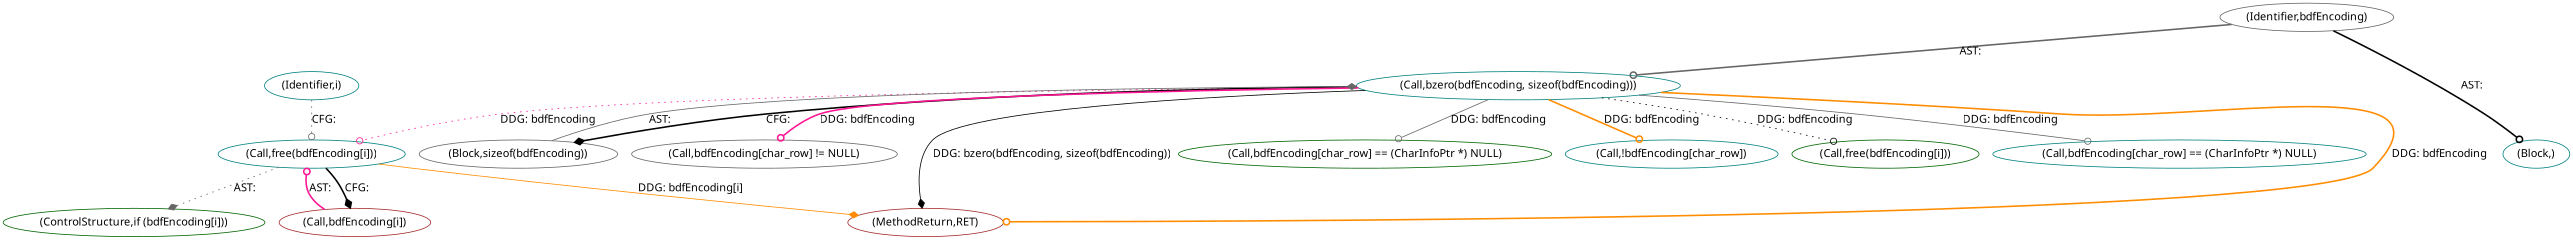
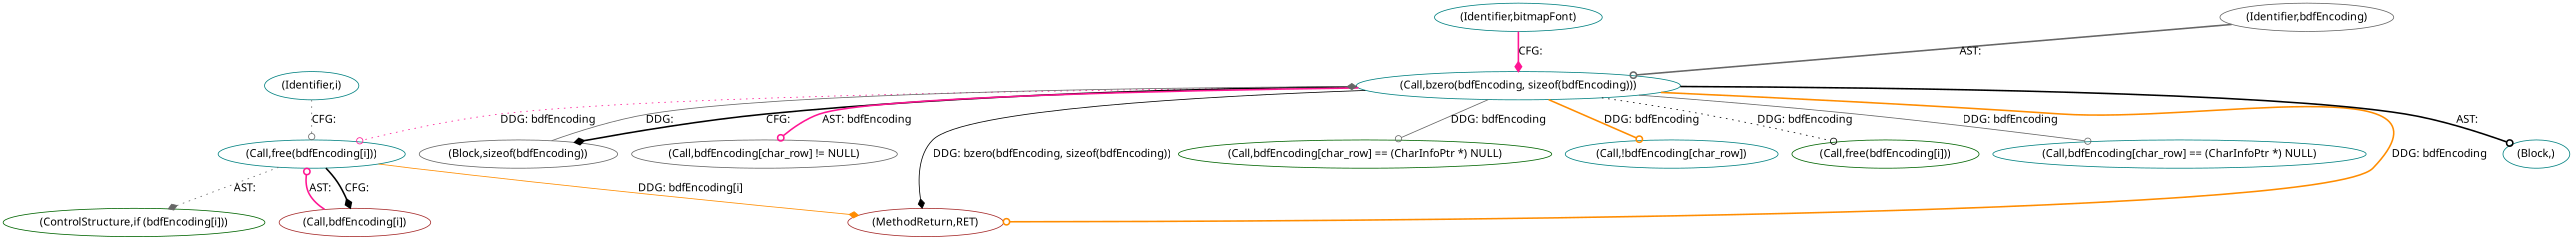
node "(Identifier,bitmapFont)": added
edge "(Identifier,bdfEncoding)" -> "(Block,)": now "(Call,bzero(bdfEncoding, sizeof(bdfEncoding)))" -> "(Block,)"
edge "(Block,sizeof(bdfEncoding))" -> "(Call,bzero(bdfEncoding, sizeof(bdfEncoding)))": label "AST: " -> "DDG: "
edge "(Call,bzero(bdfEncoding, sizeof(bdfEncoding)))" -> "(Call,bdfEncoding[char_row] != NULL)": label "DDG: bdfEncoding" -> "AST: bdfEncoding"
